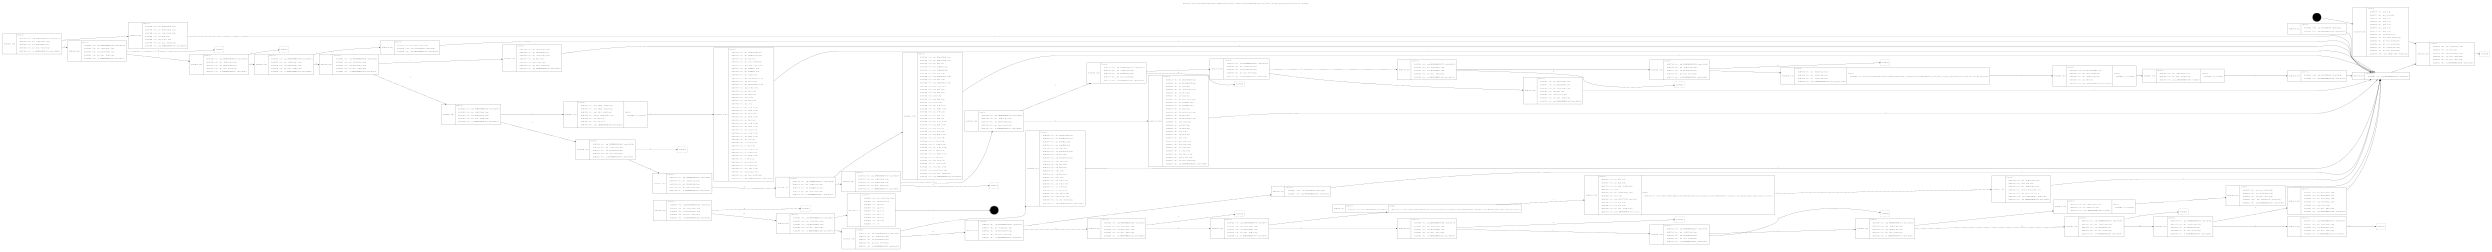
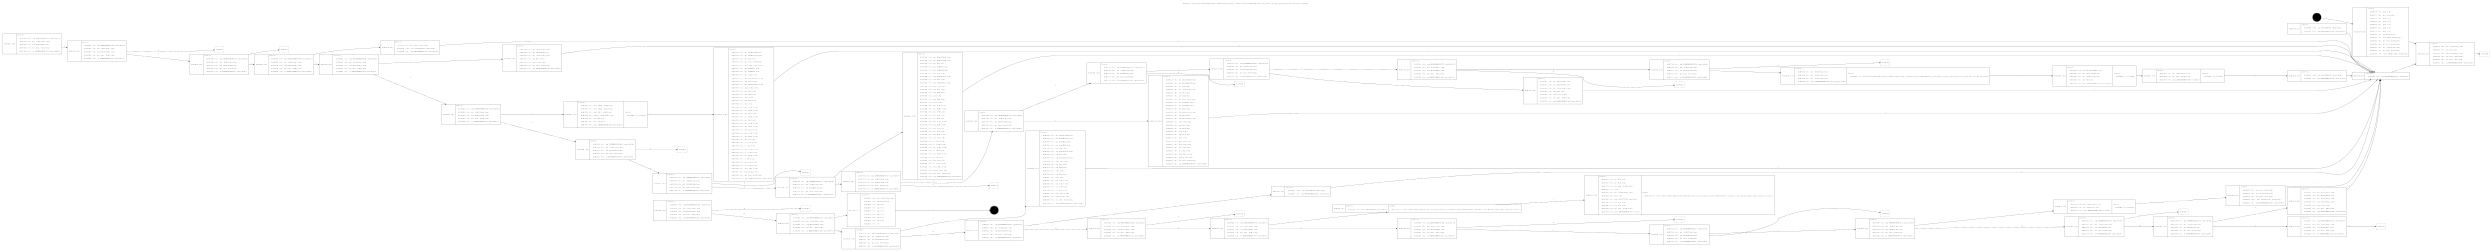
node "0x401876 [30]": removed
node "0x401c3d": added
node "0x401a18 [36]": removed
